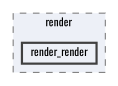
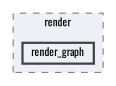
node "render_render": label "render_render" -> "render_graph"
